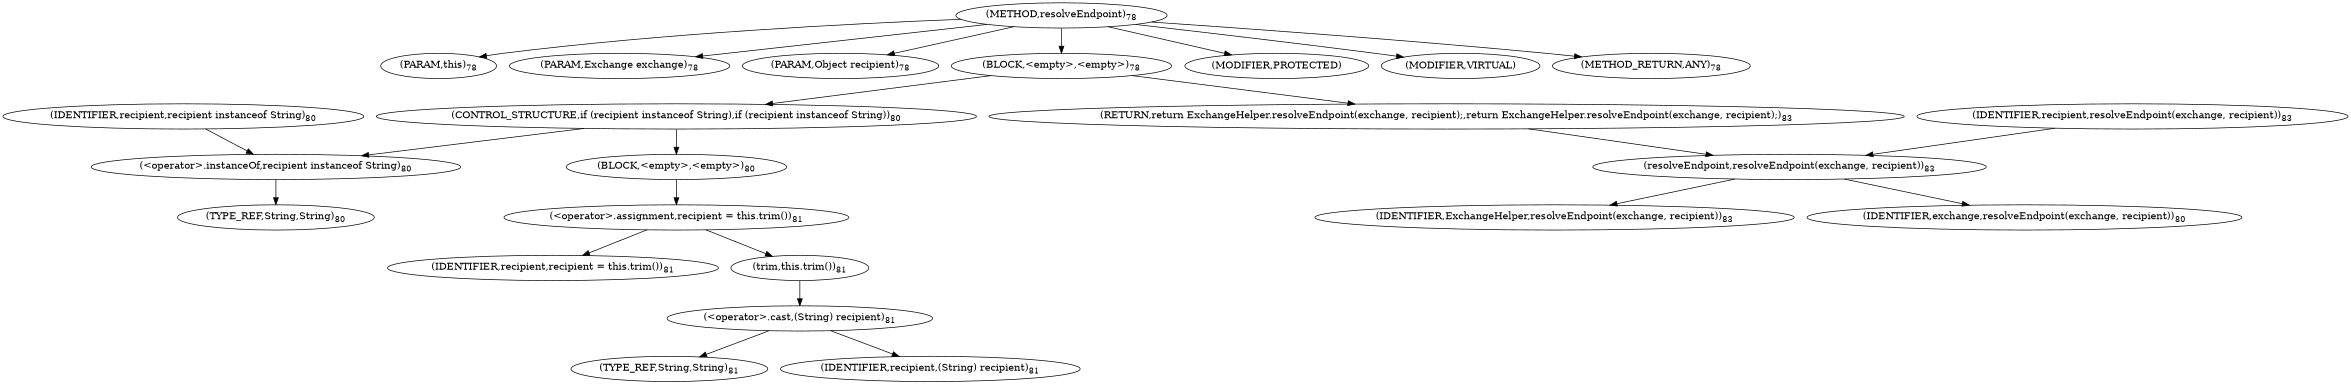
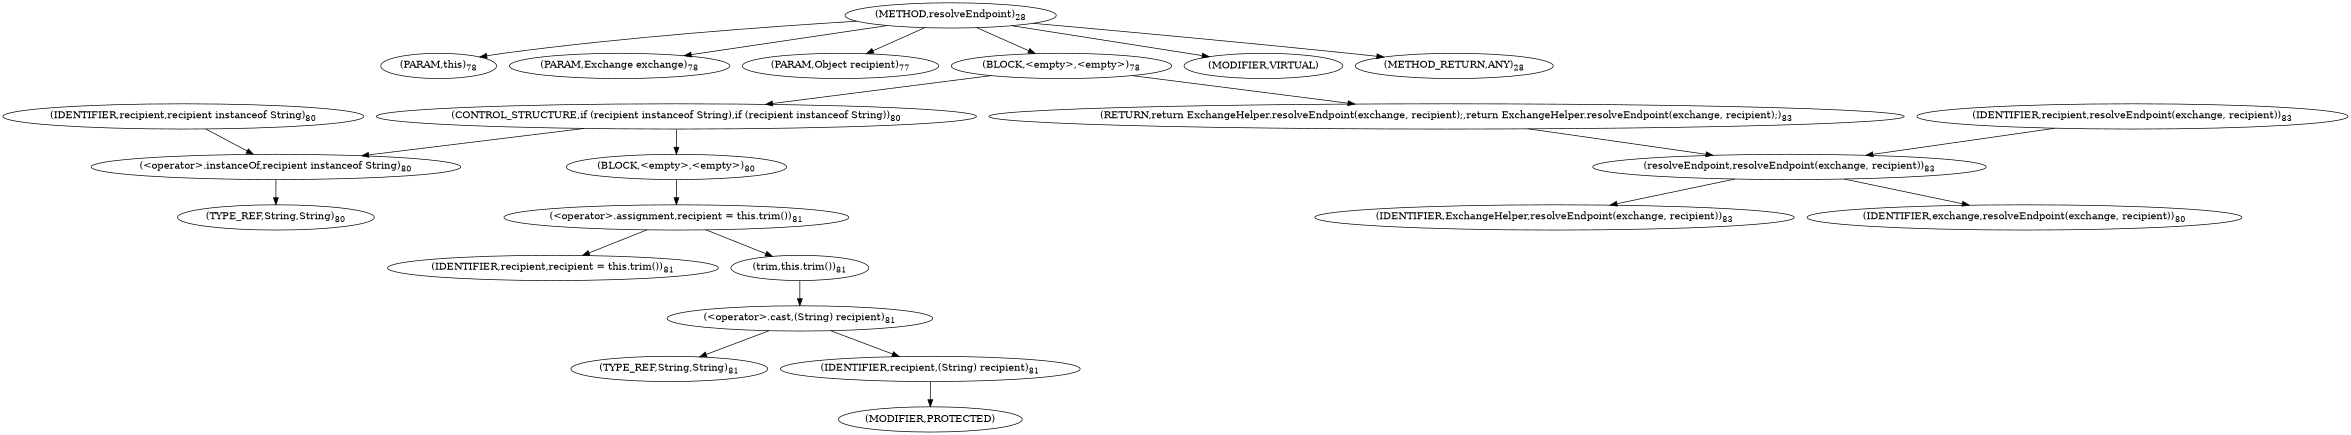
node "(METHOD,resolveEndpoint)": text "78" -> "28"
edge "(METHOD,resolveEndpoint)" -> "(MODIFIER,PROTECTED)": now "(IDENTIFIER,recipient,(String) recipient)" -> "(MODIFIER,PROTECTED)"
node "(PARAM,Object recipient)": text "78" -> "77"
node "(METHOD_RETURN,ANY)": text "78" -> "28"
